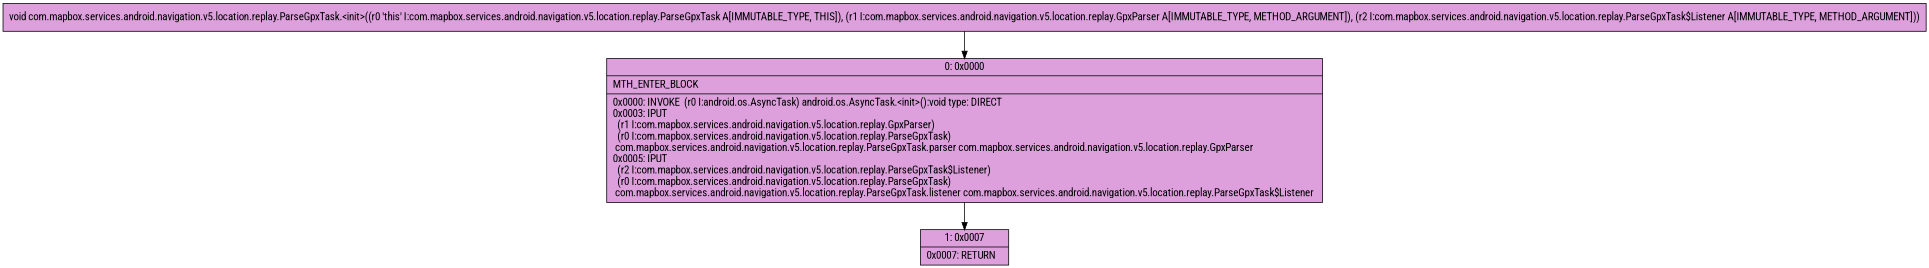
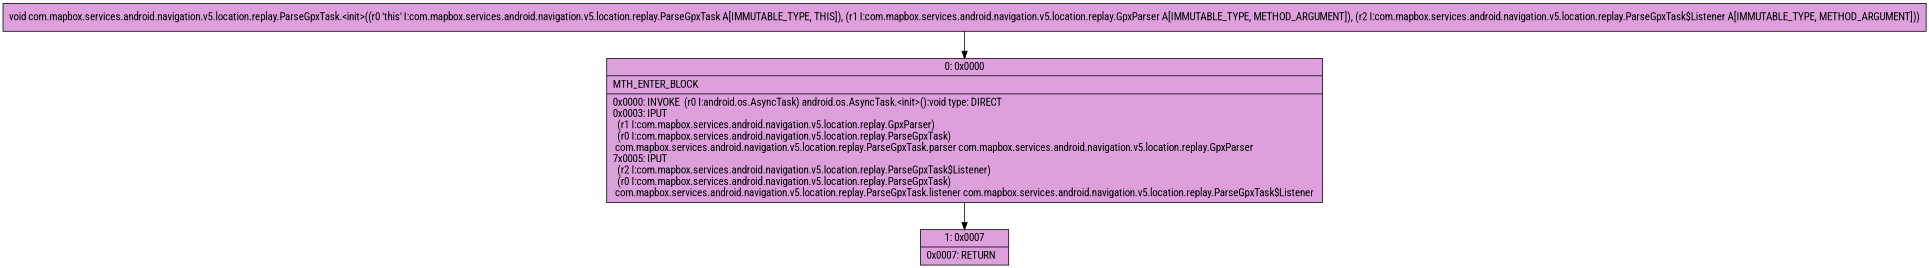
node "0: 0x0000": text "0x0005: IPUT" -> "7x0005: IPUT"
